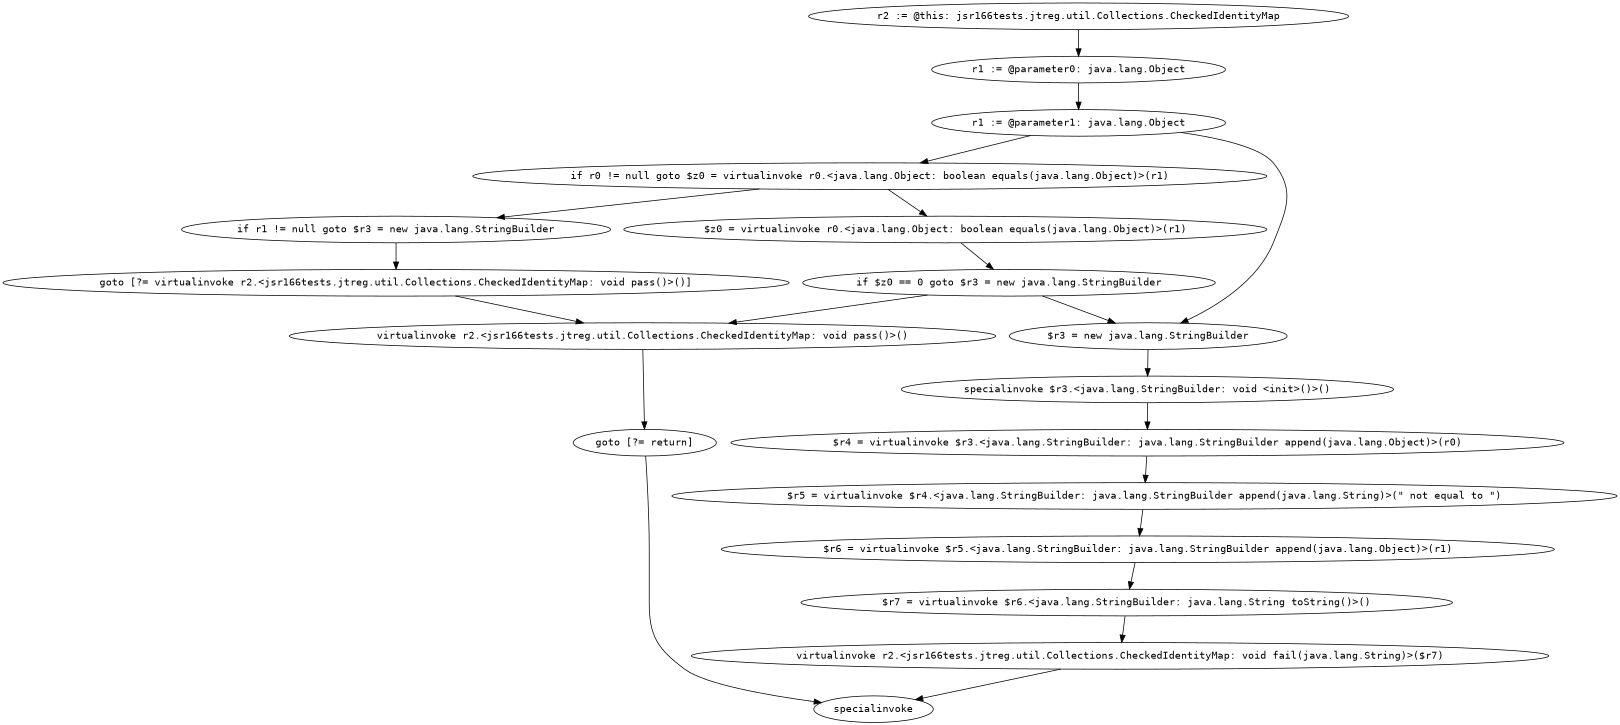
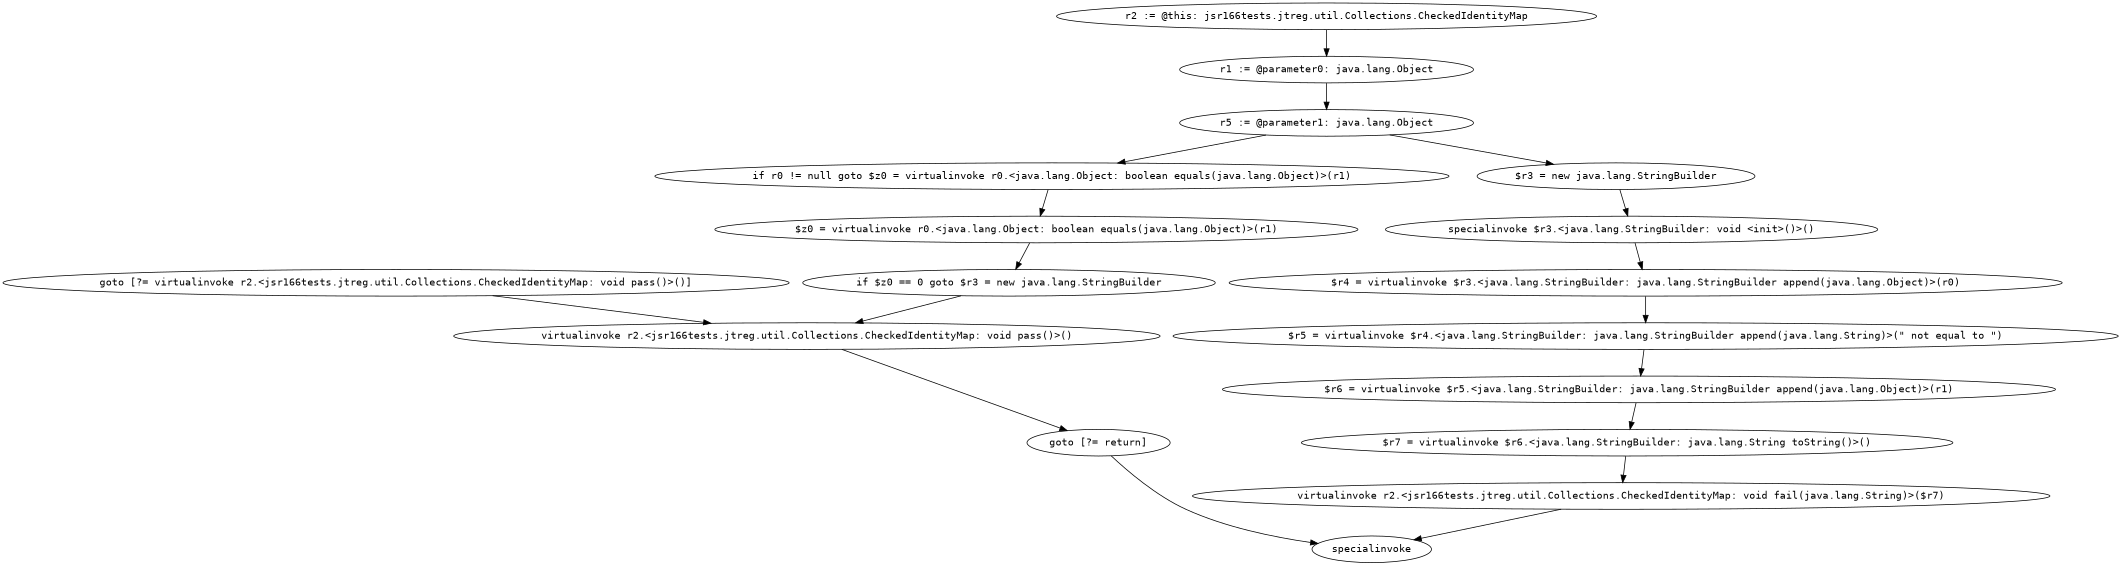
node "r1 := @parameter1: java.lang.Object": label "r1 := @parameter1: java.lang.Object" -> "r5 := @parameter1: java.lang.Object"
node "if r1 != null goto $r3 = new java.lang.StringBuilder": removed
edge "if $z0 == 0 goto $r3 = new java.lang.StringBuilder" -> "$r3 = new java.lang.StringBuilder": removed
